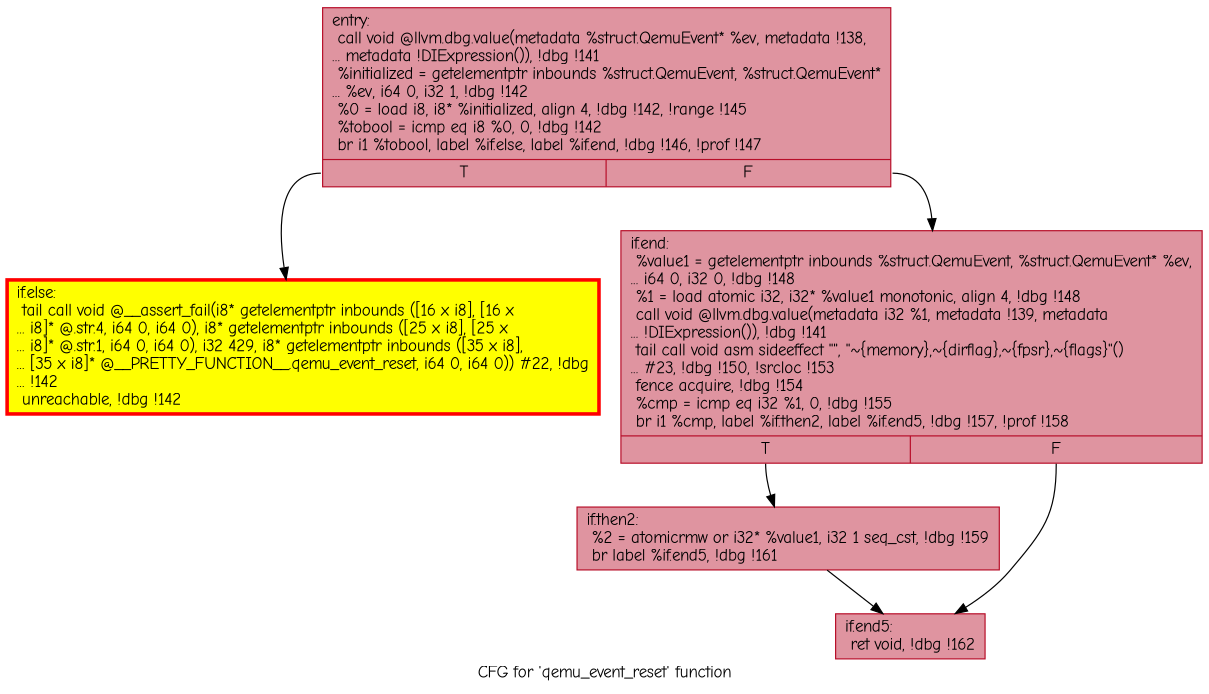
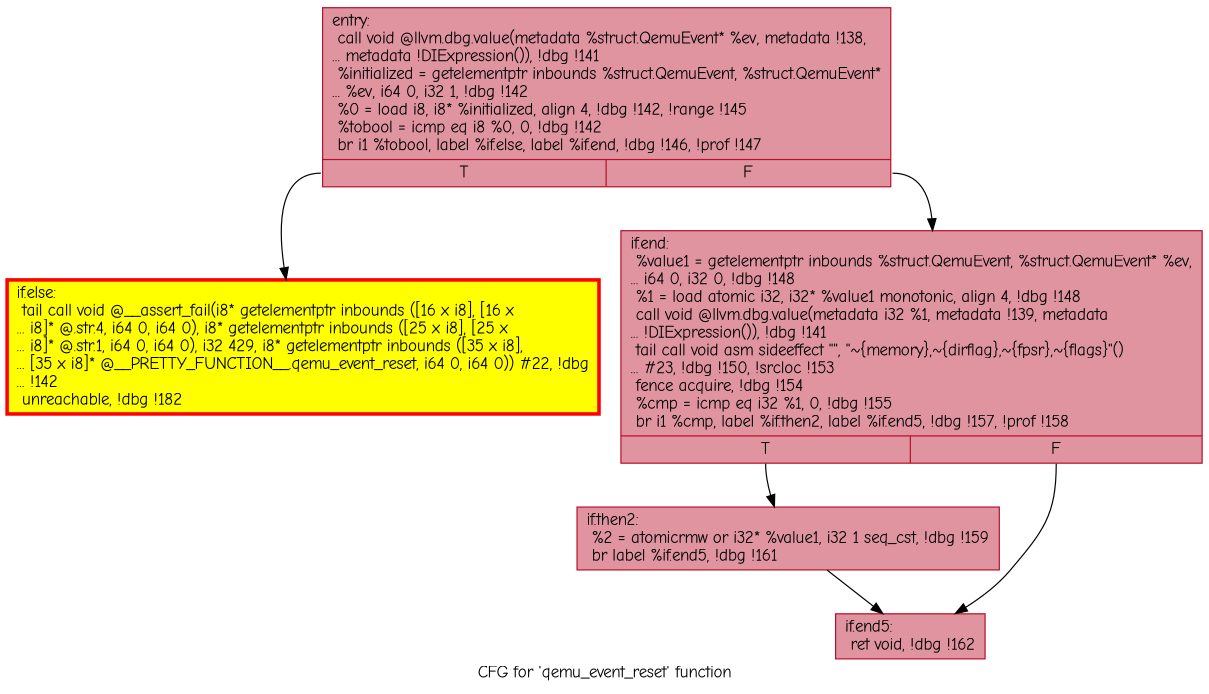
node "if.else:": text "unreachable, !dbg !142" -> "unreachable, !dbg !182"
